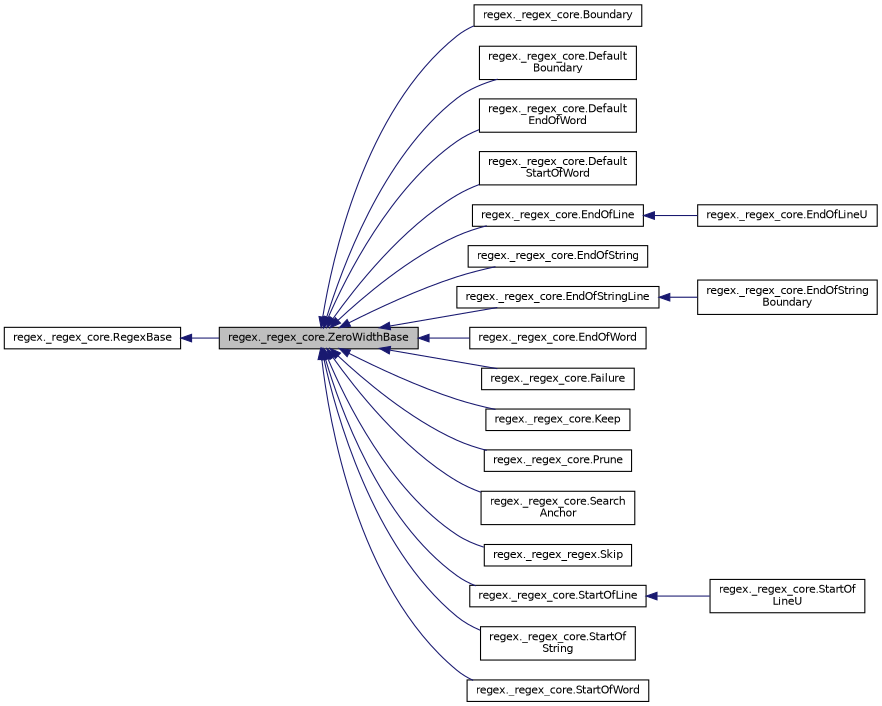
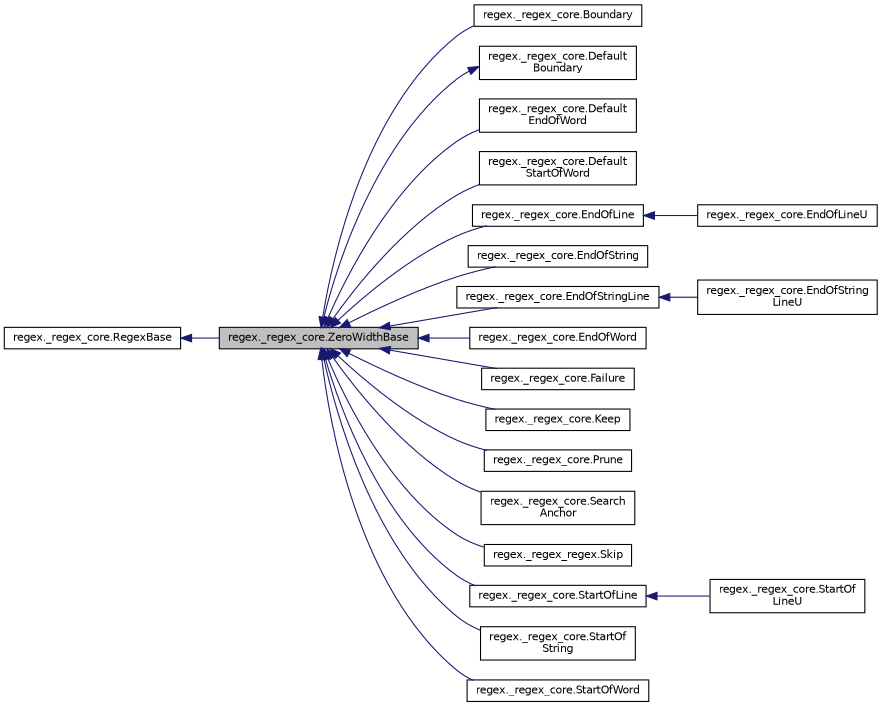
edge "regex._regex_core.Default Boundary" -> "regex._regex_core.ZeroWidthBase": reversed
node "regex._regex_core.EndOfString Boundary": label "regex._regex_core.EndOfString Boundary" -> "regex._regex_core.EndOfString LineU"
